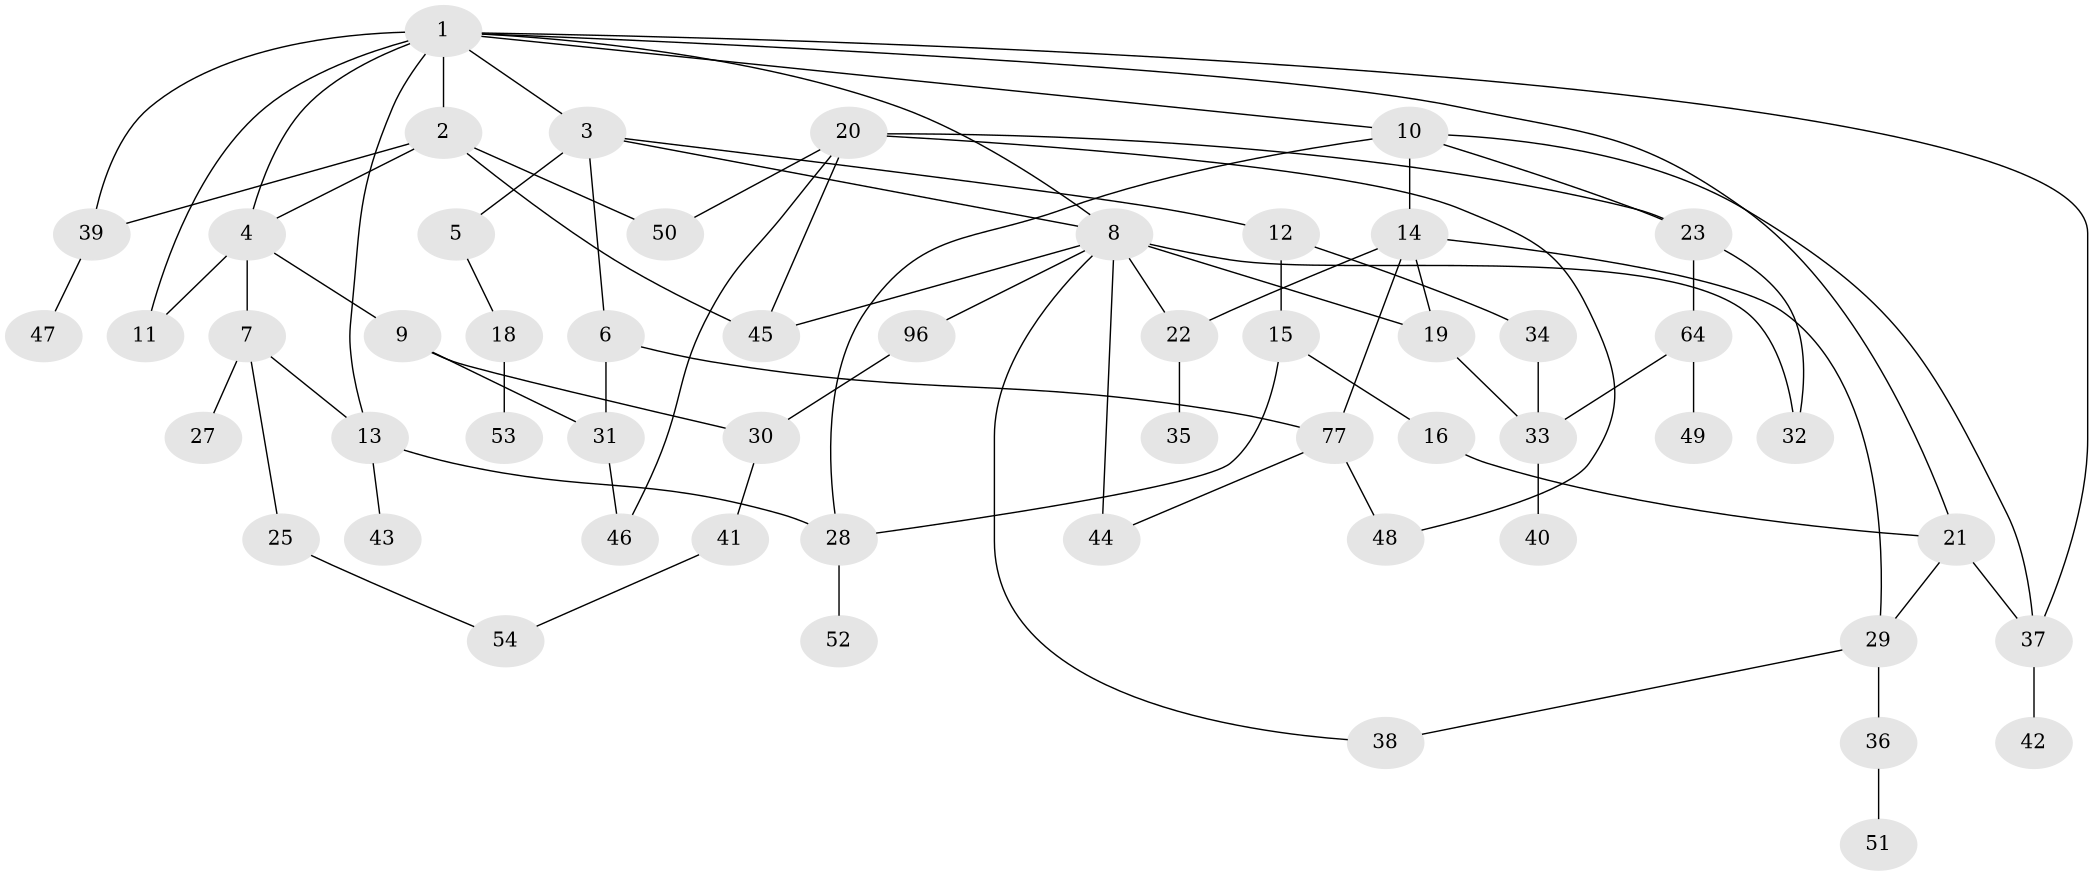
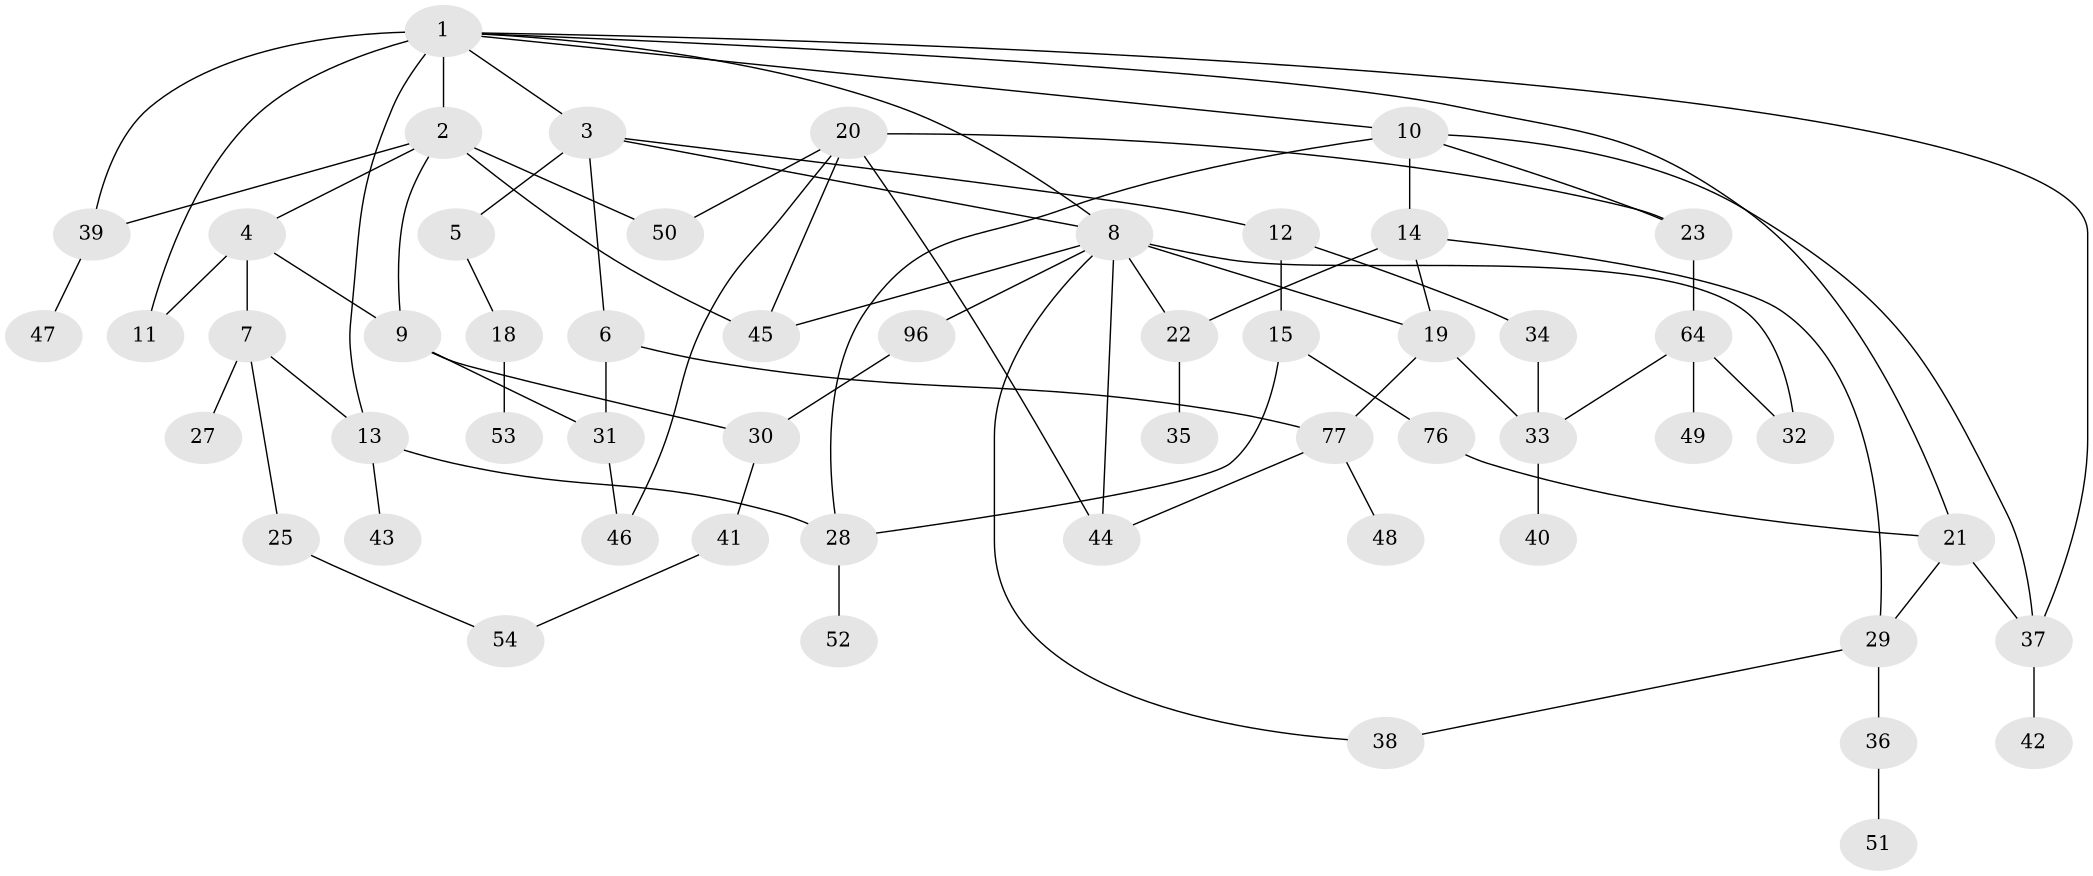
edge "1" -- "4": removed
edge "20" -- "48": now "20" -- "44"
edge "2" -- "9": added
edge "23" -- "32": now "64" -- "32"
edge "14" -- "77": now "19" -- "77"
node "16": label "16" -> "76"
